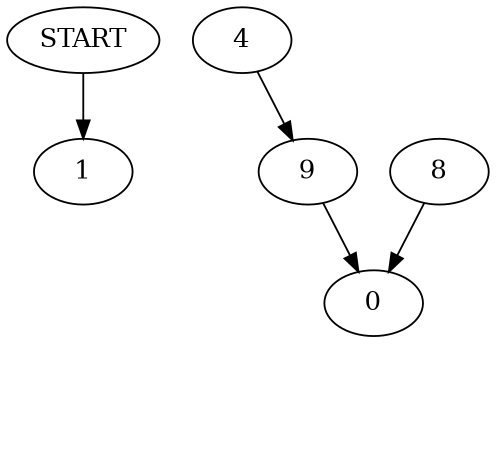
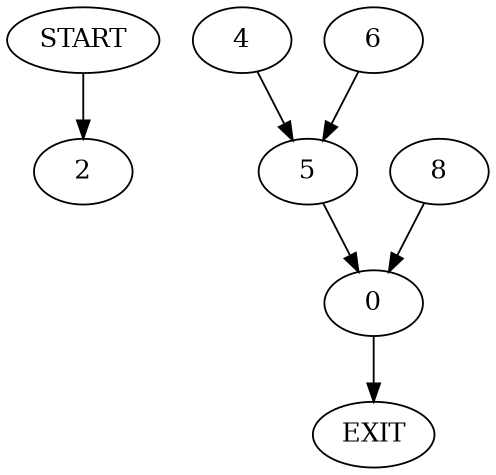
node "6": added
node "1": label "1" -> "2"
node "9": label "9" -> "5"
node "EXIT": added
